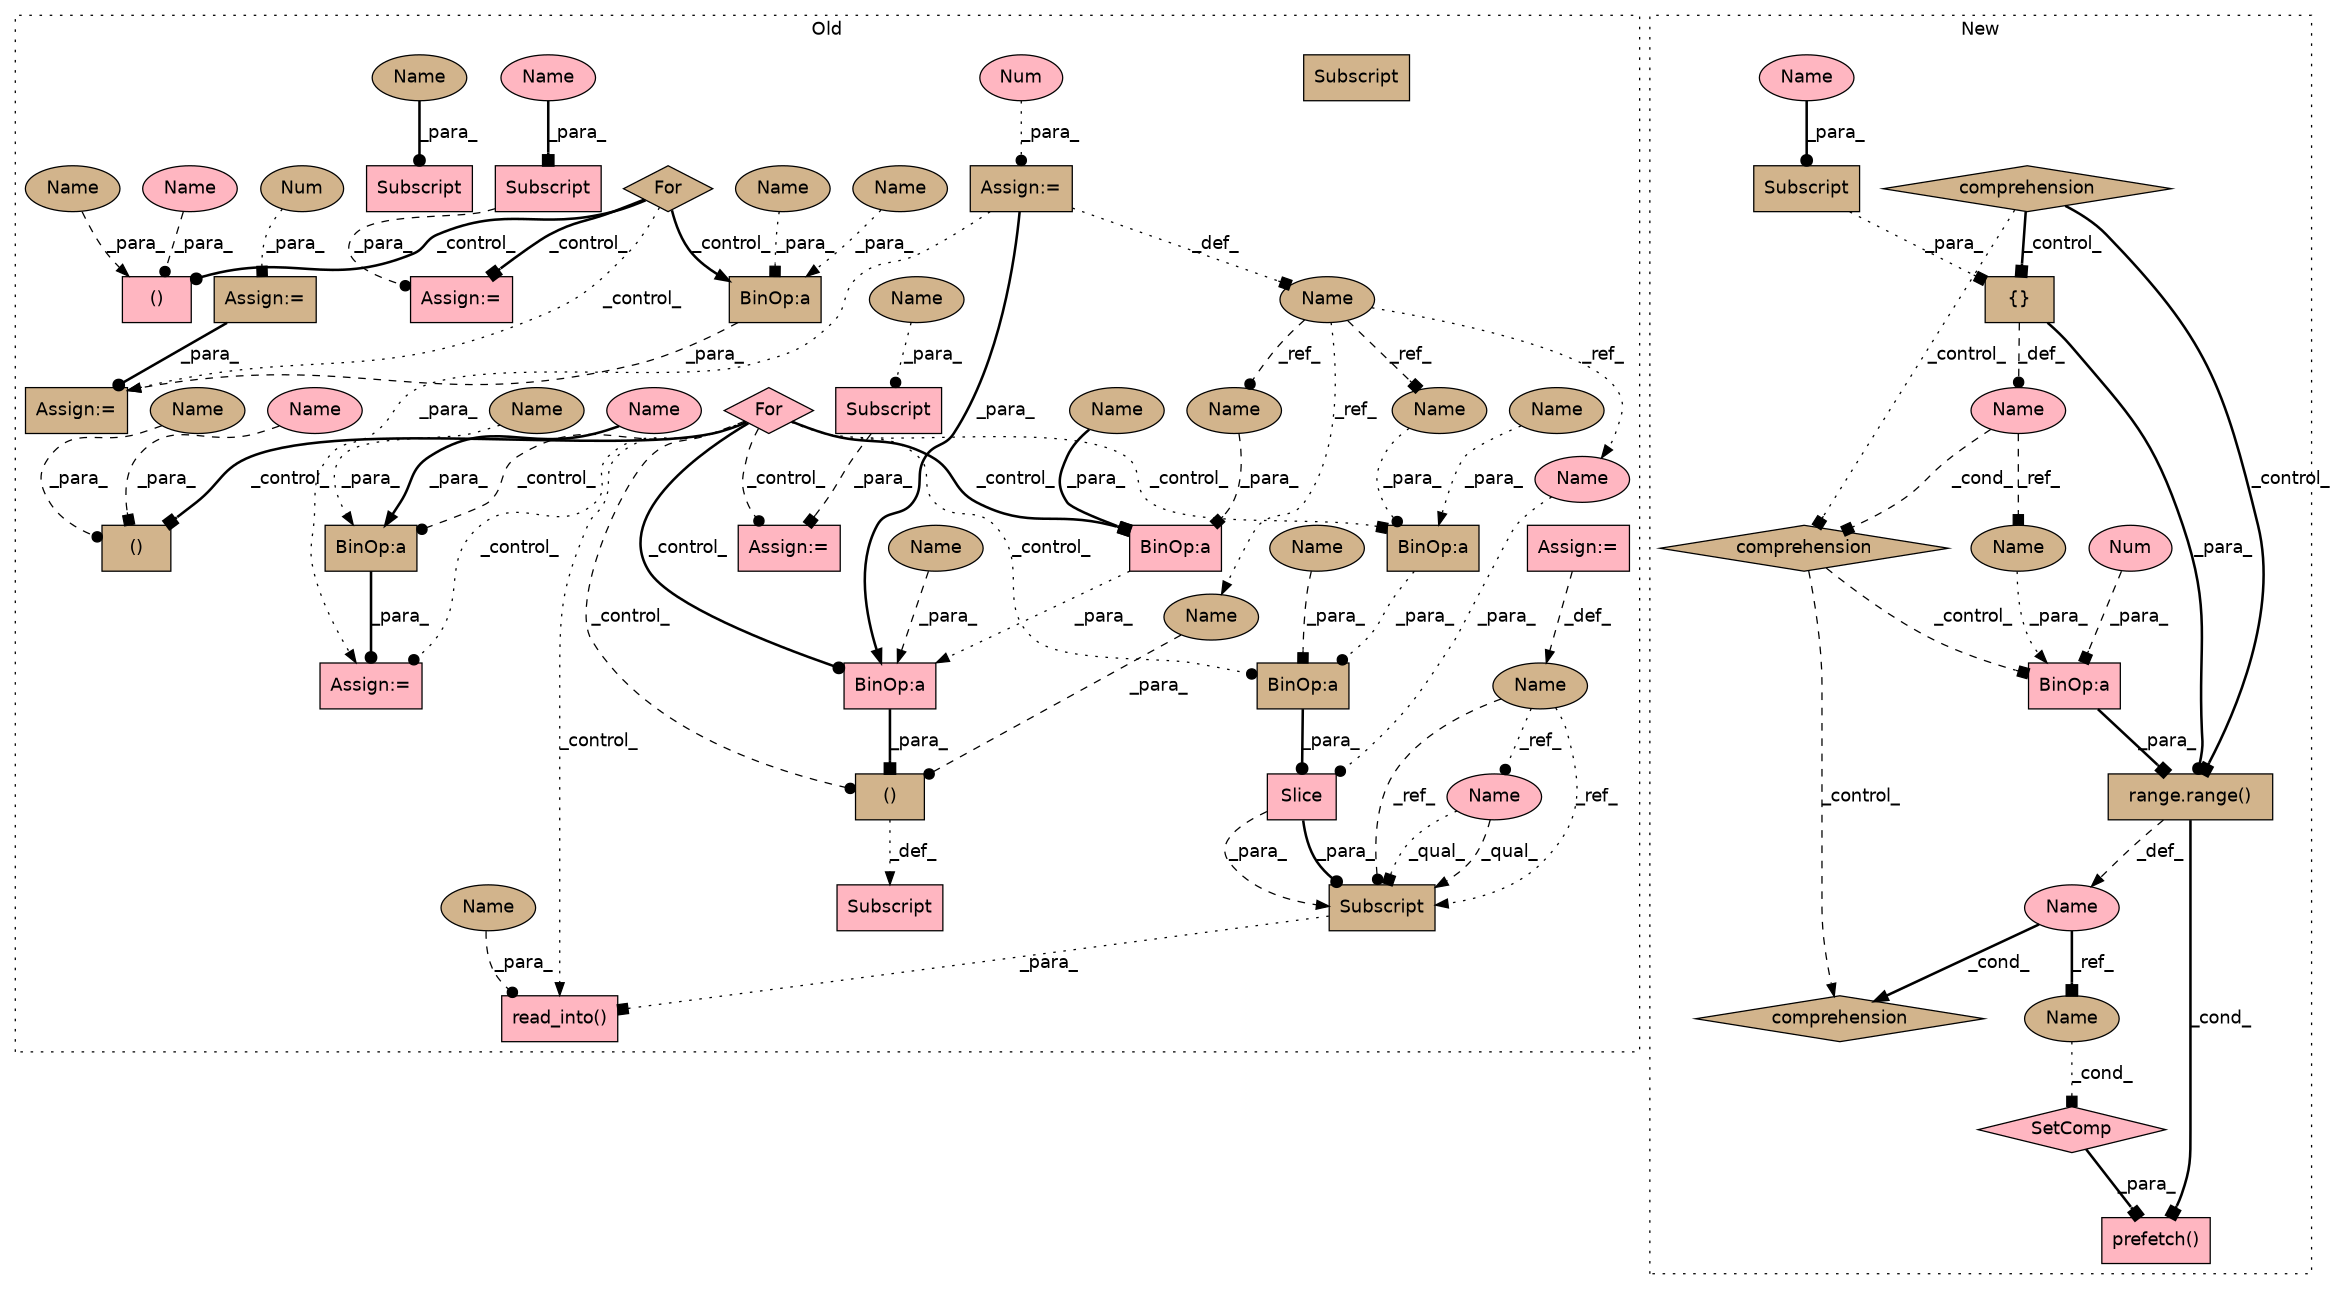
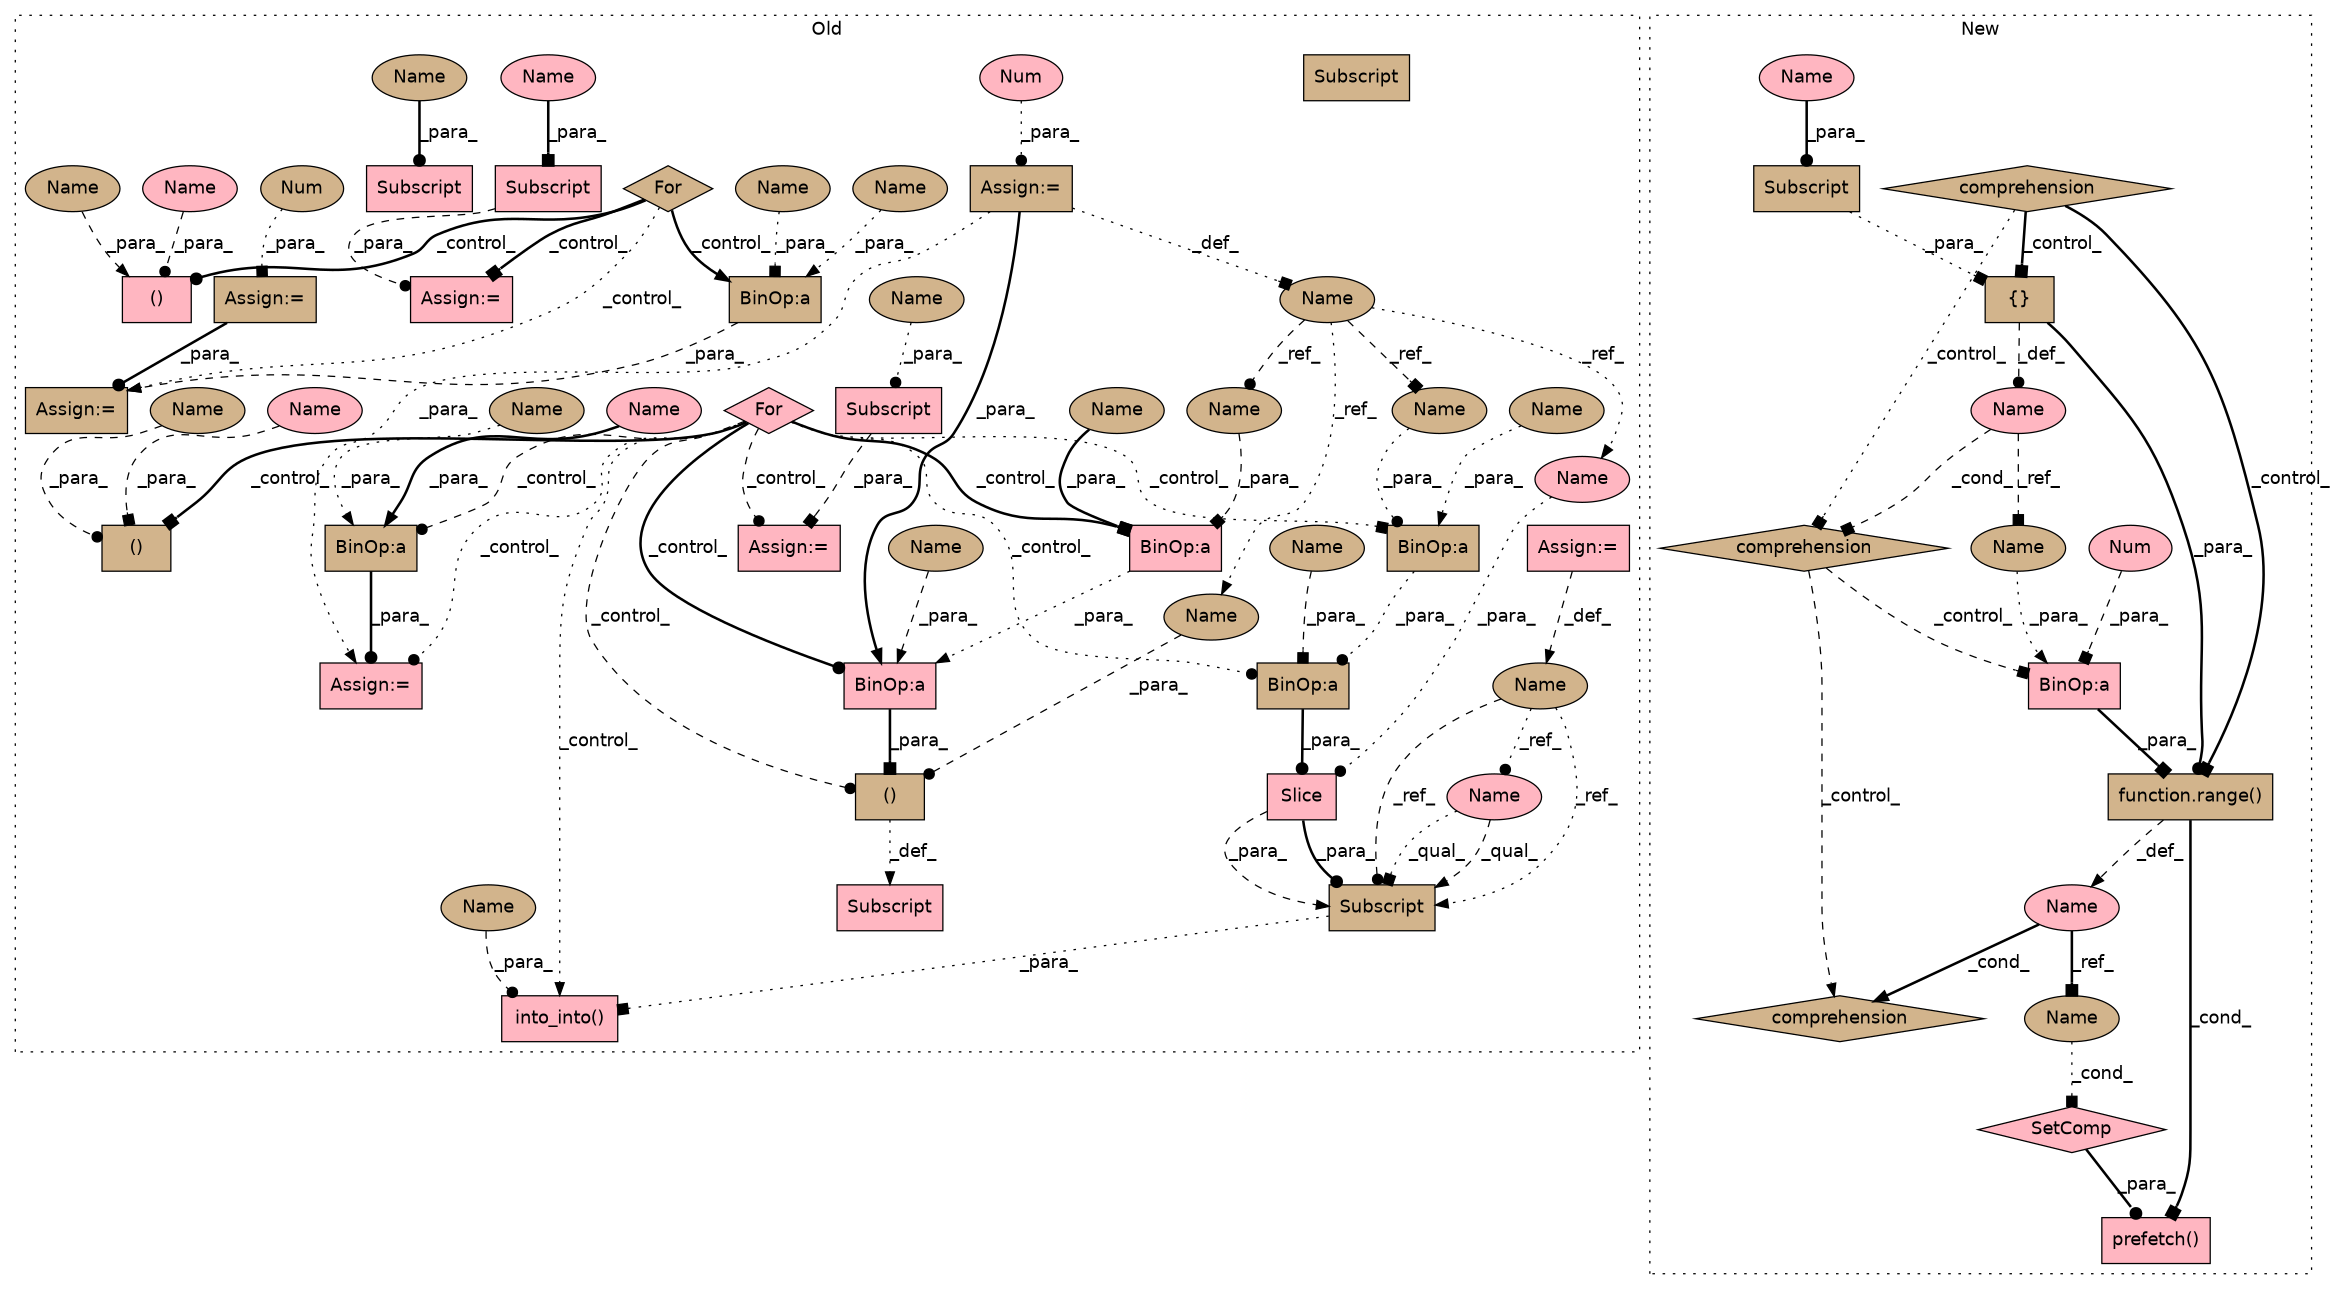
node "range.range()": label "range.range()" -> "function.range()"
node "read_into()": label "read_into()" -> "into_into()"
edge "SetComp" -> "prefetch()": arrowhead box -> dot
